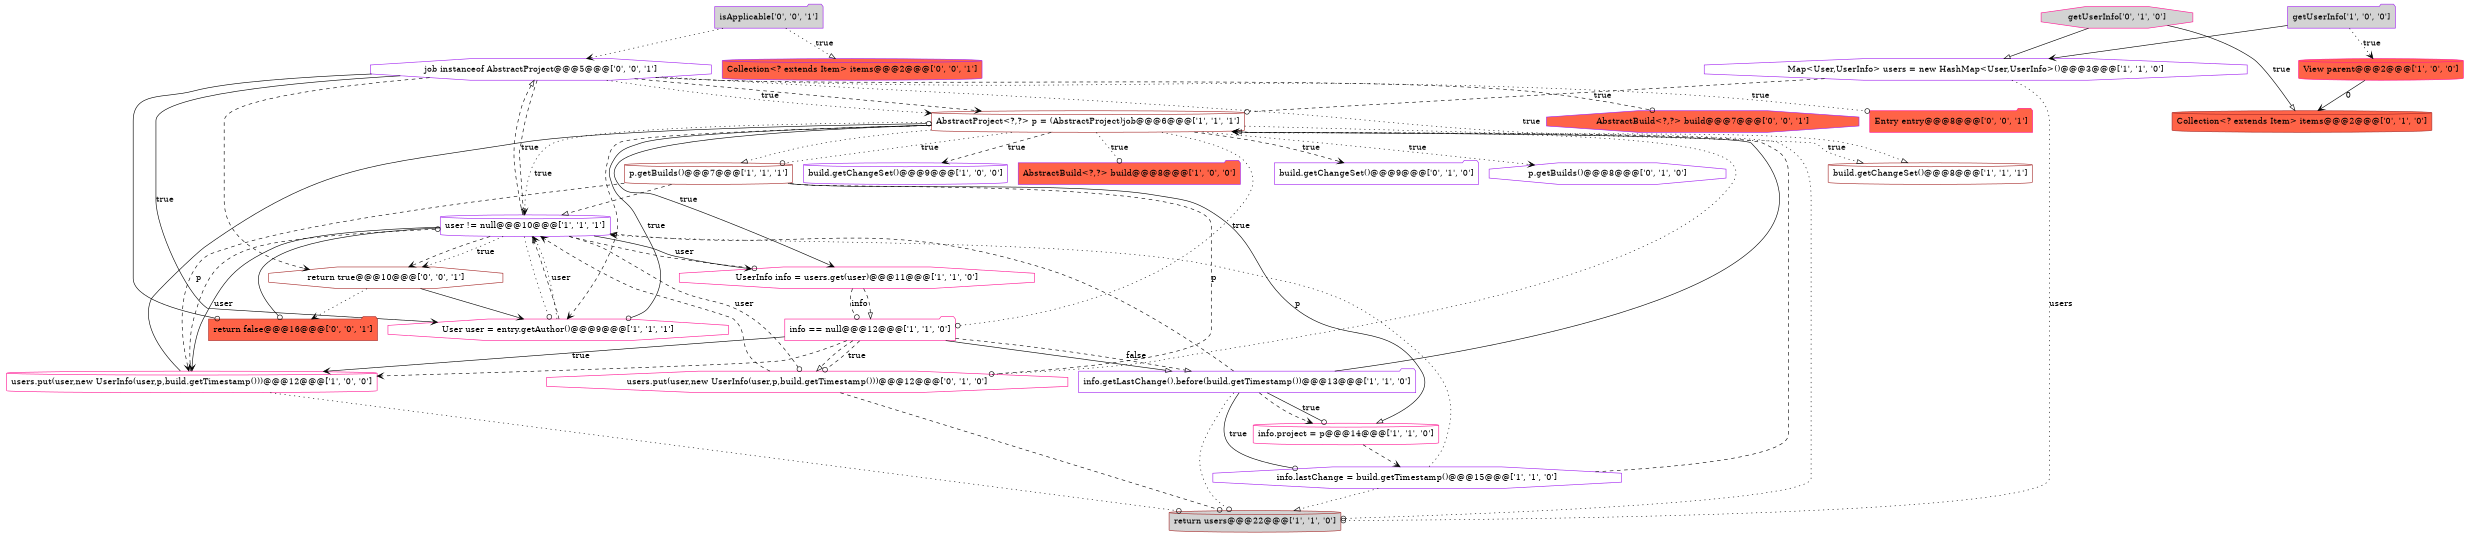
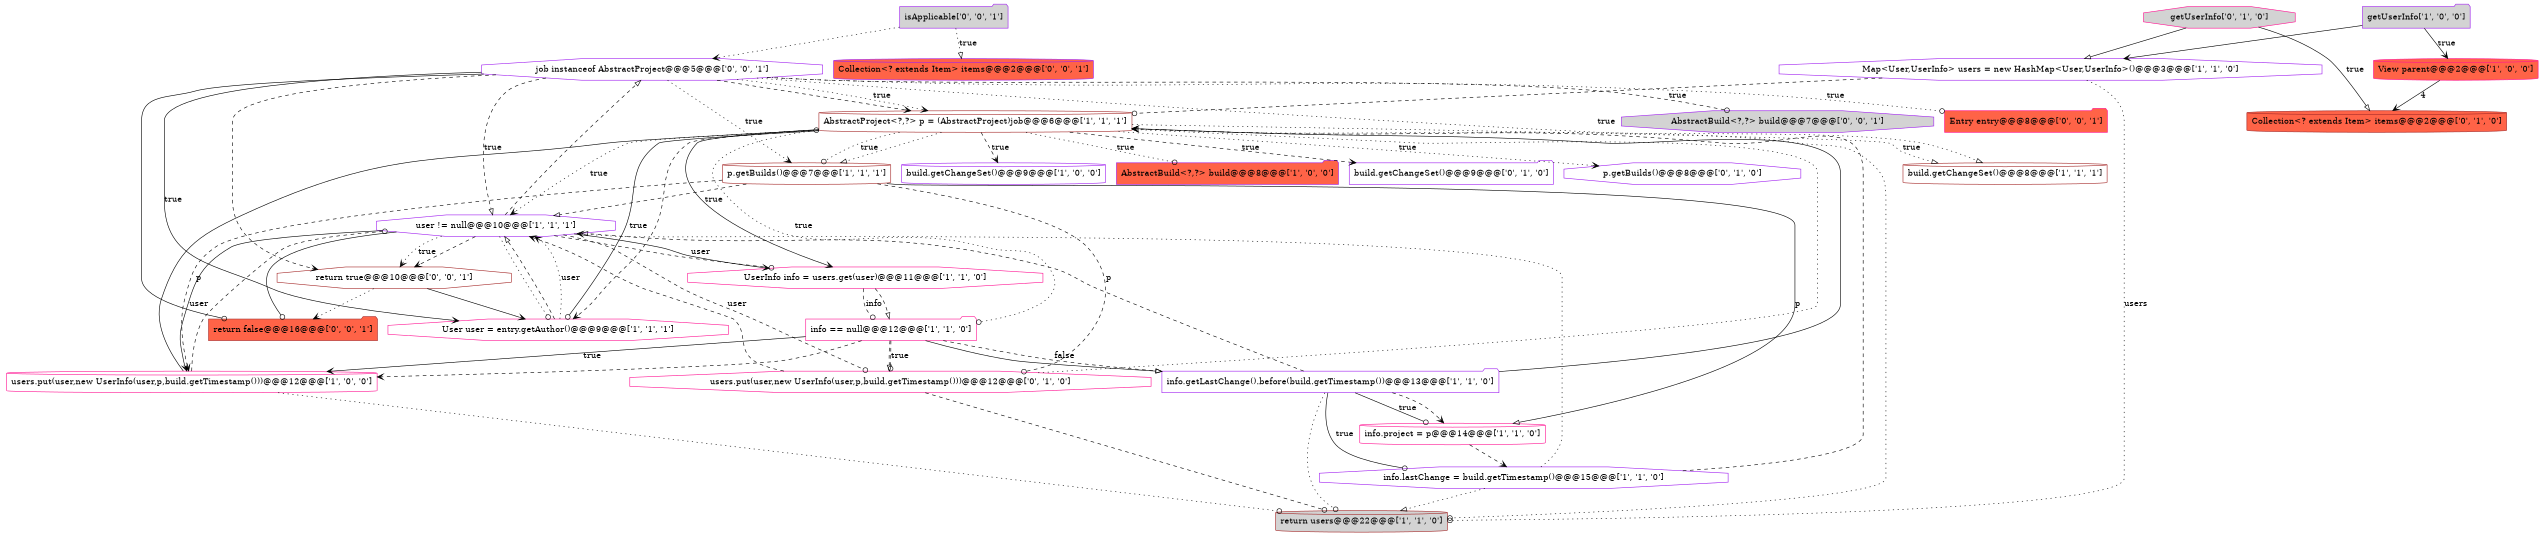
edge "getUserInfo['1', '0', '0']" -> "View parent@@@2@@@['1', '0', '0']": style dotted -> solid
edge "View parent@@@2@@@['1', '0', '0']" -> "Collection<? extends Item> items@@@2@@@['0', '1', '0']": label "0" -> "4"
edge "job instanceof AbstractProject@@@5@@@['0', '0', '1']" -> "p.getBuilds()@@@7@@@['1', '1', '1']": added, label "true"
node "AbstractBuild<?,?> build@@@7@@@['0', '0', '1']": fillcolor tomato -> lightgray
node "user != null@@@10@@@['1', '1', '1']": shape cylinder -> octagon
